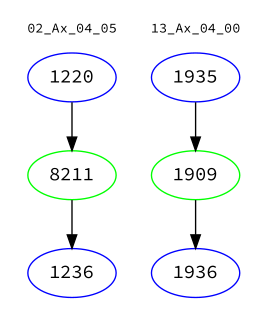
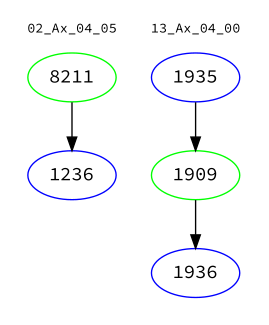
node "1220": removed
